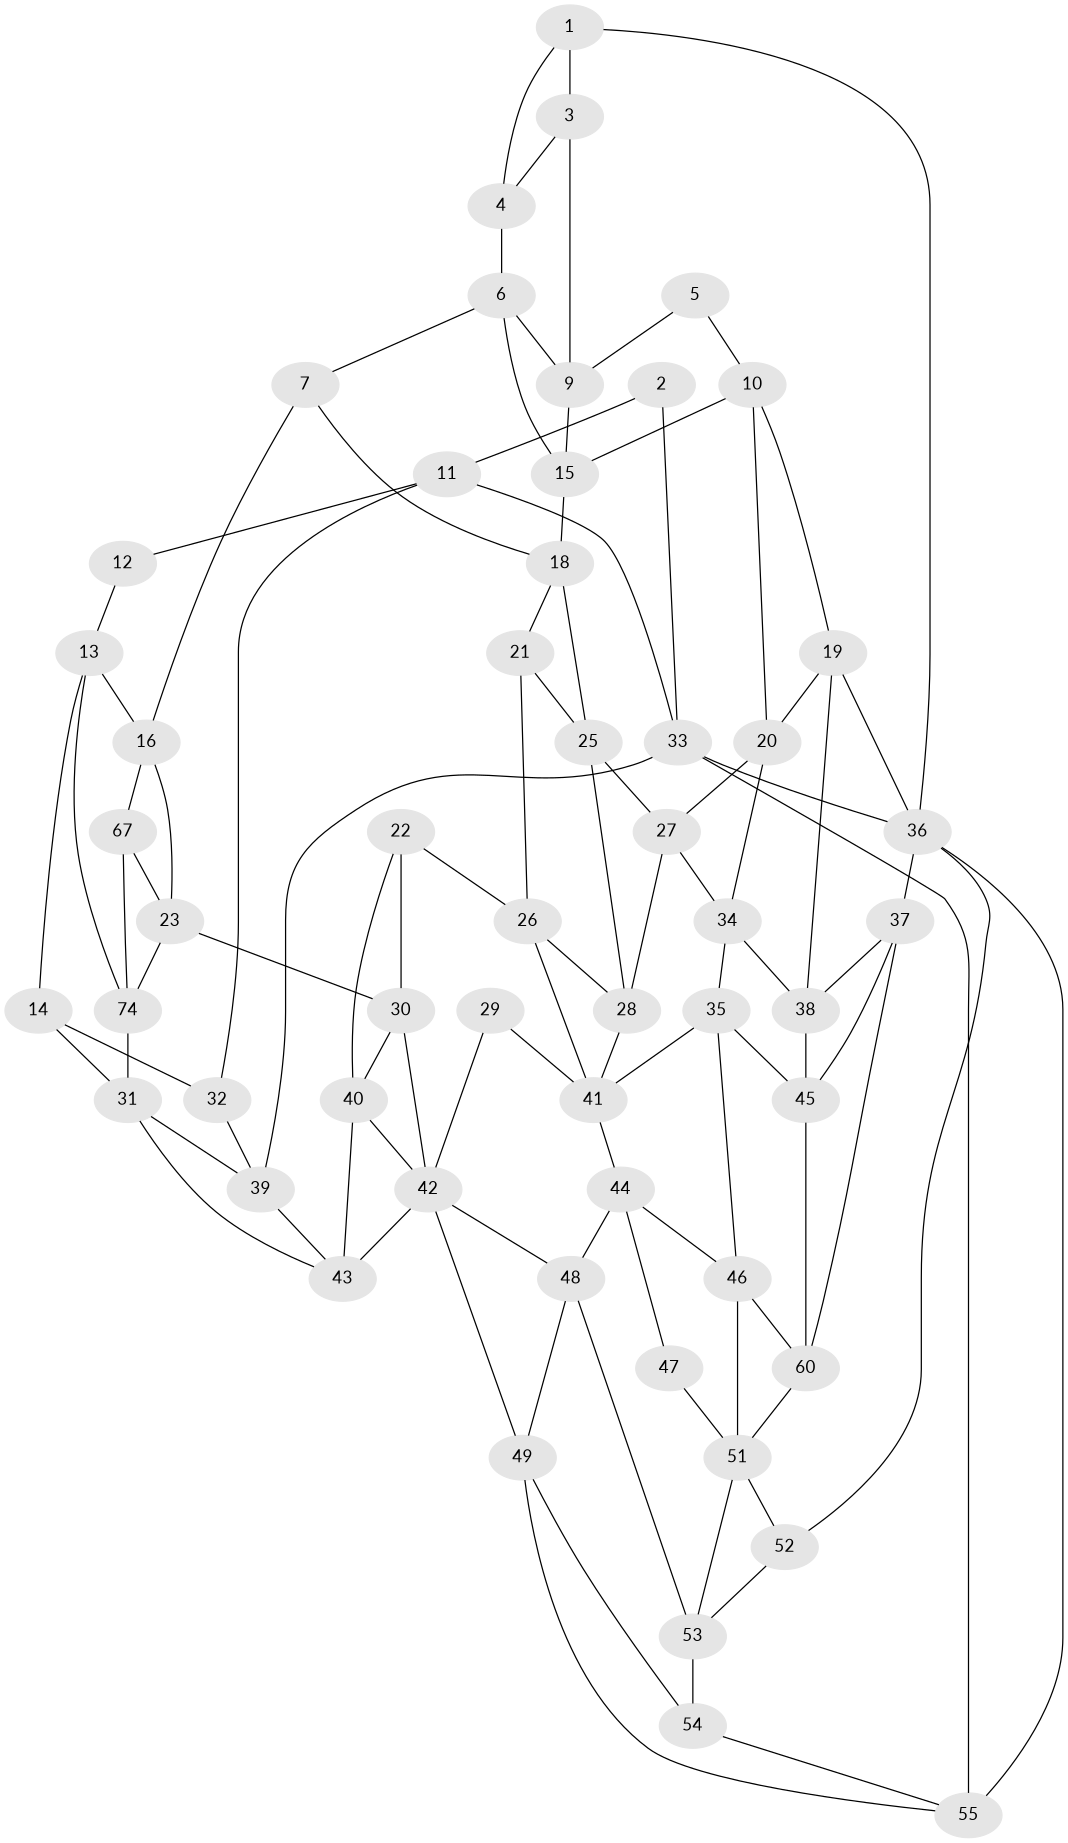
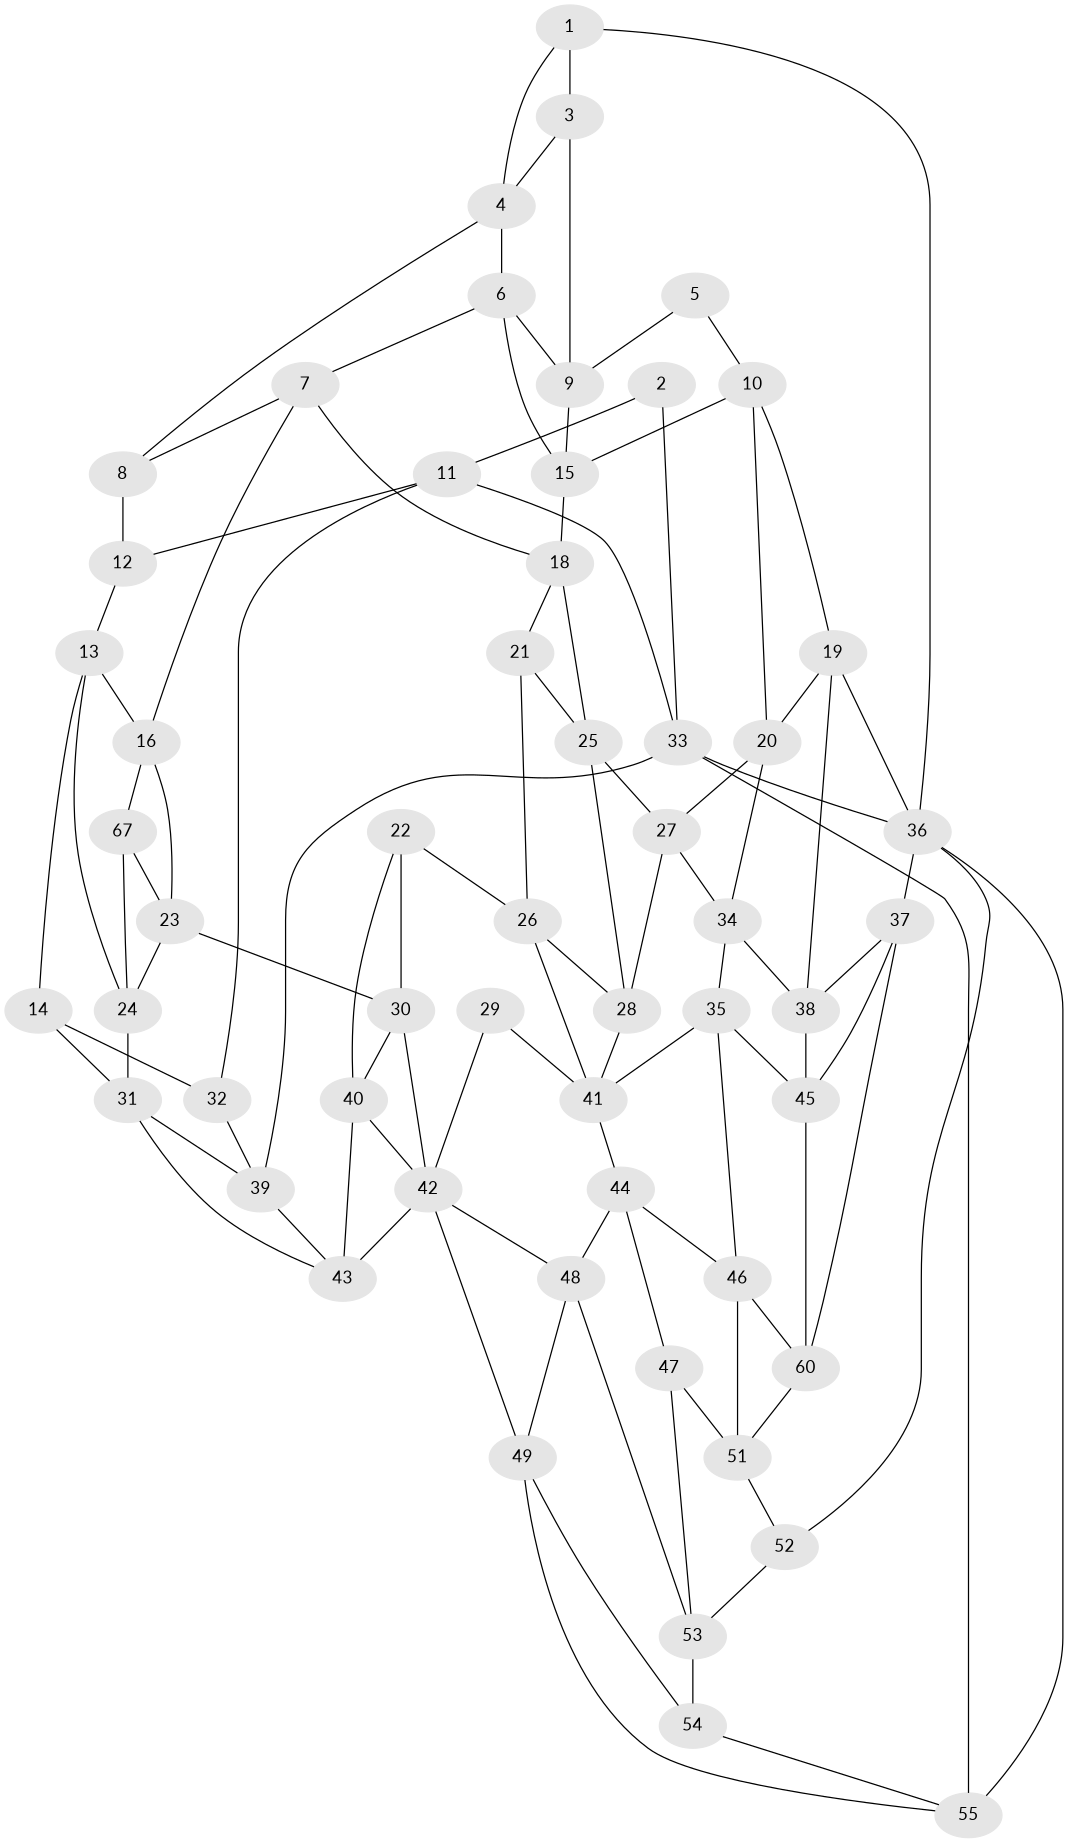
node "8": added
node "74": label "74" -> "24"
edge "51" -- "53": now "47" -- "53"
